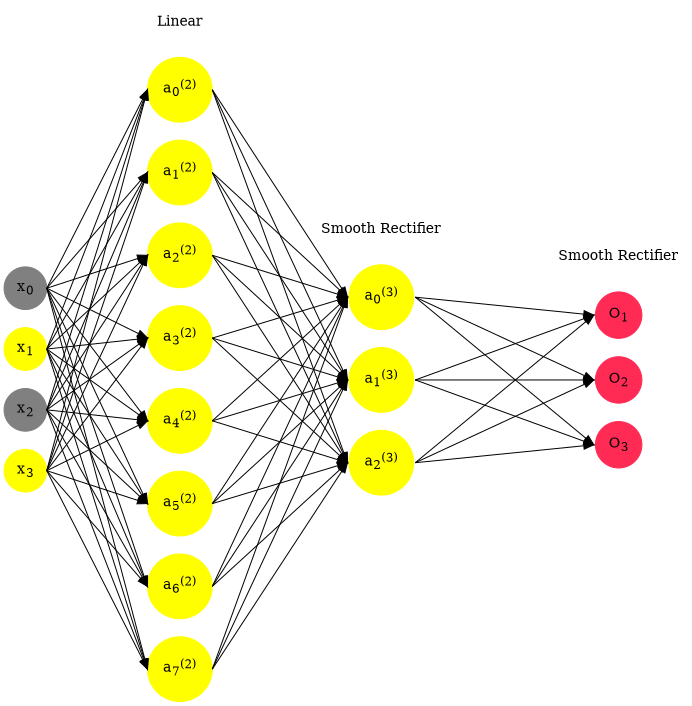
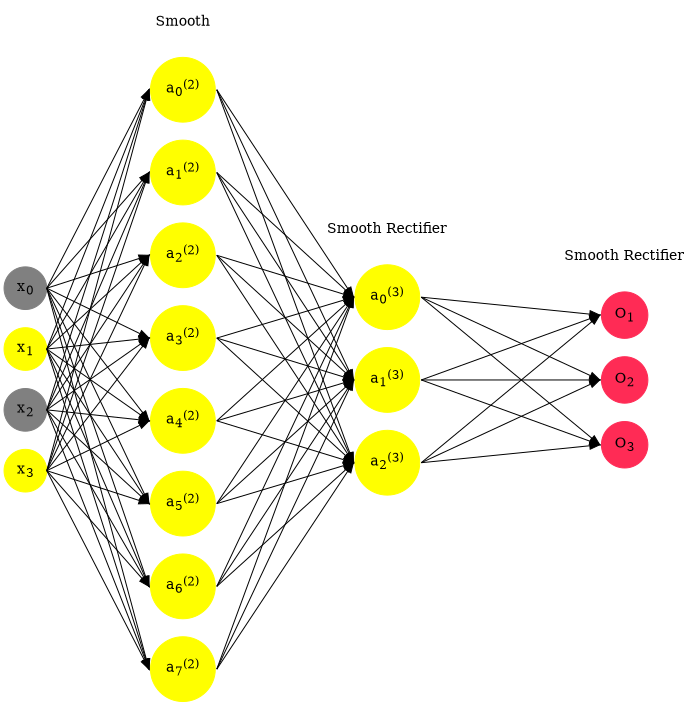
node "Linear": label "Linear" -> "Smooth"
